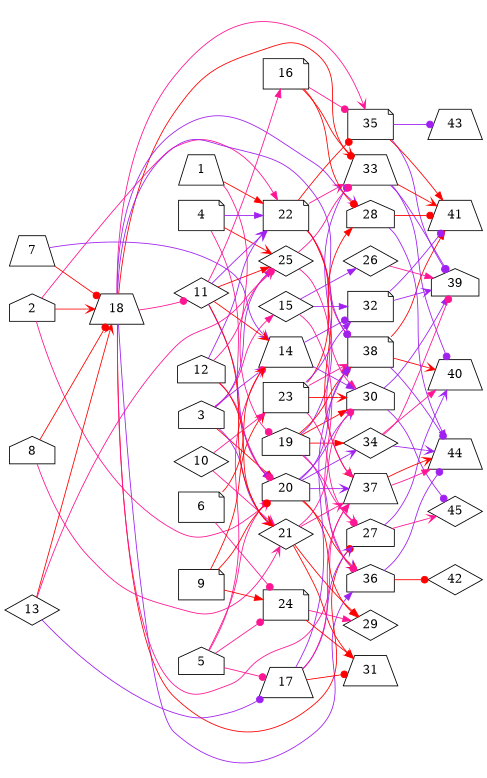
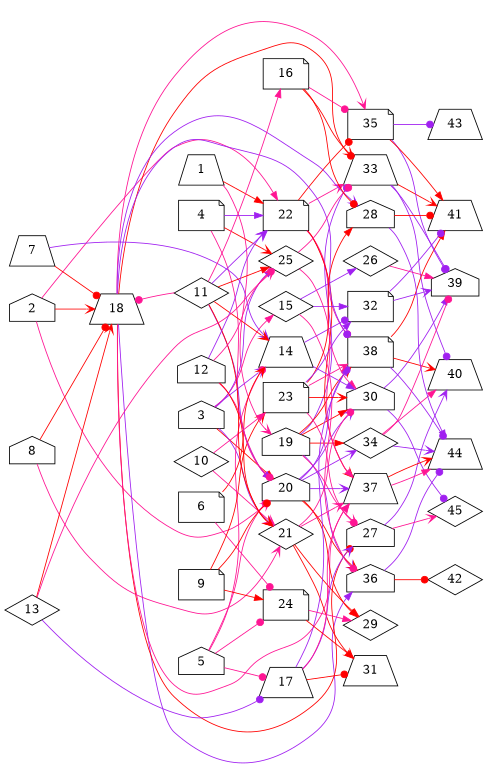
edge "1" -> "19": arrowhead dot -> vee
edge "18" -> "11": reversed
